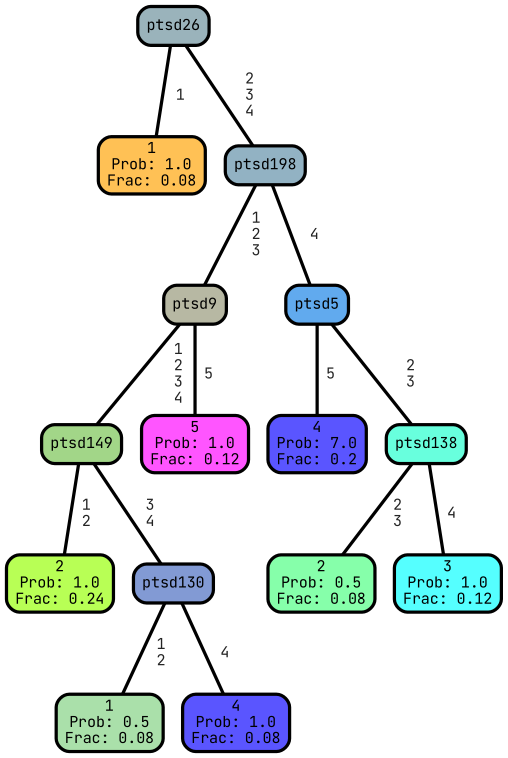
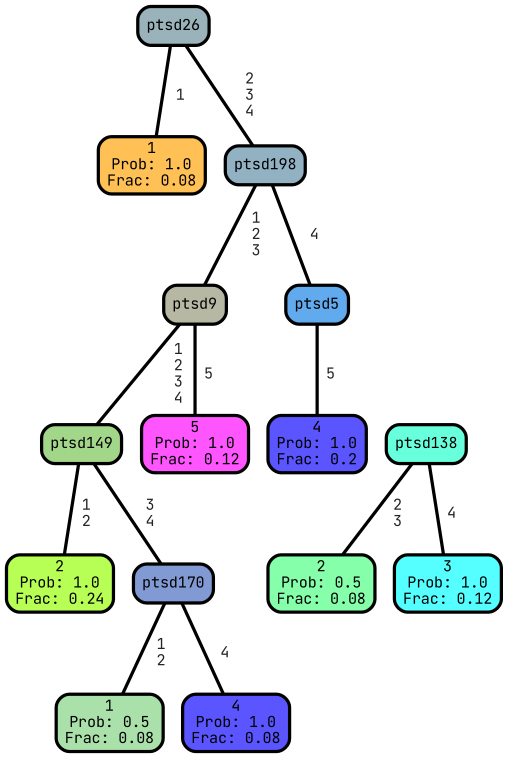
edge "ptsd5" -- "ptsd138": removed, label "2 3"
node "4 Prob: 7.0 Frac: 0.2": label "4 Prob: 7.0 Frac: 0.2" -> "4 Prob: 1.0 Frac: 0.2"
node "ptsd130": label "ptsd130" -> "ptsd170"
